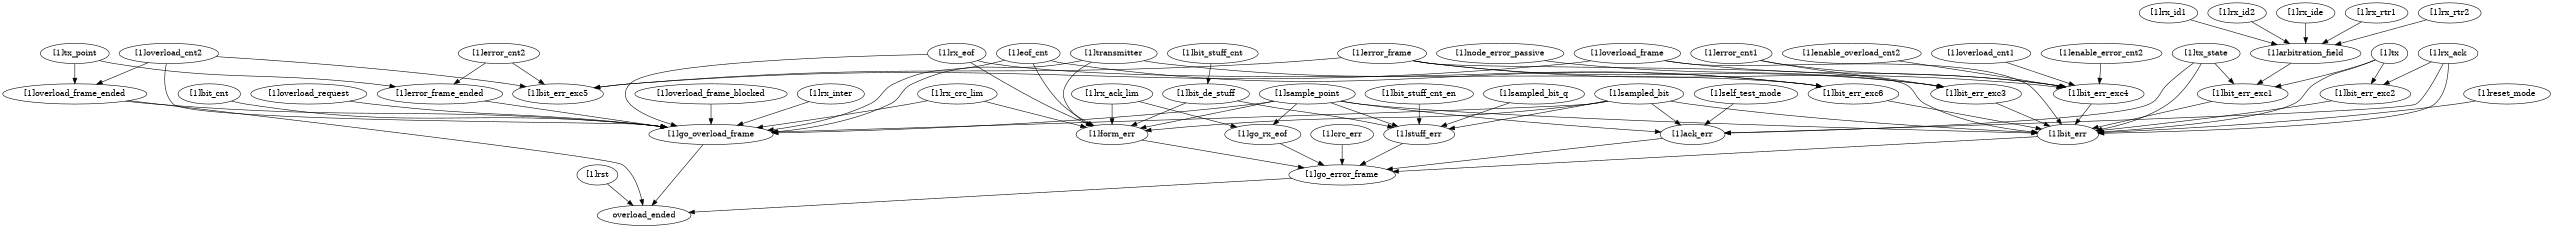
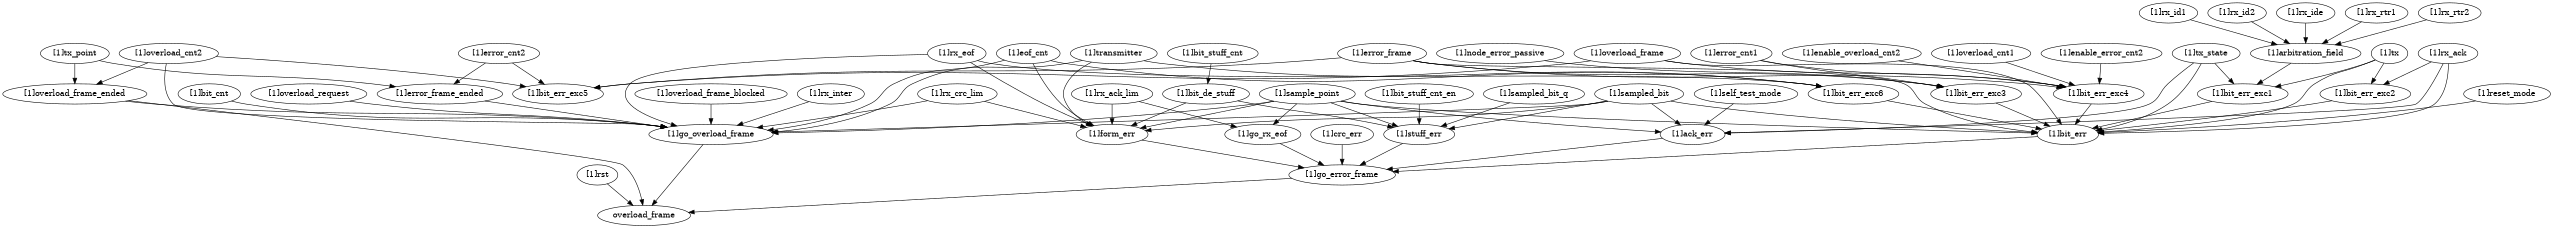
node "overload_ended": label "overload_ended" -> "overload_frame"
